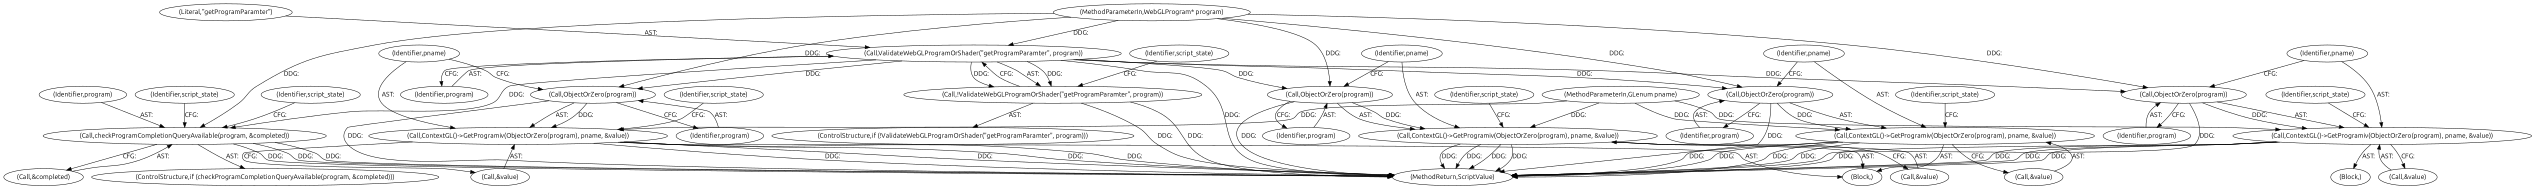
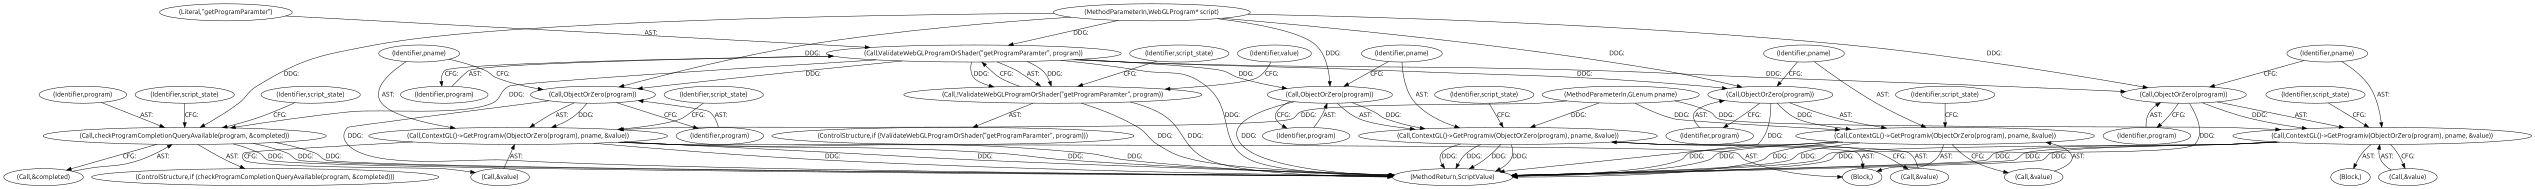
node "(MethodParameterIn,WebGLProgram* program)": label "(MethodParameterIn,WebGLProgram* program)" -> "(MethodParameterIn,WebGLProgram* script)"
node "(Identifier,value)": added
